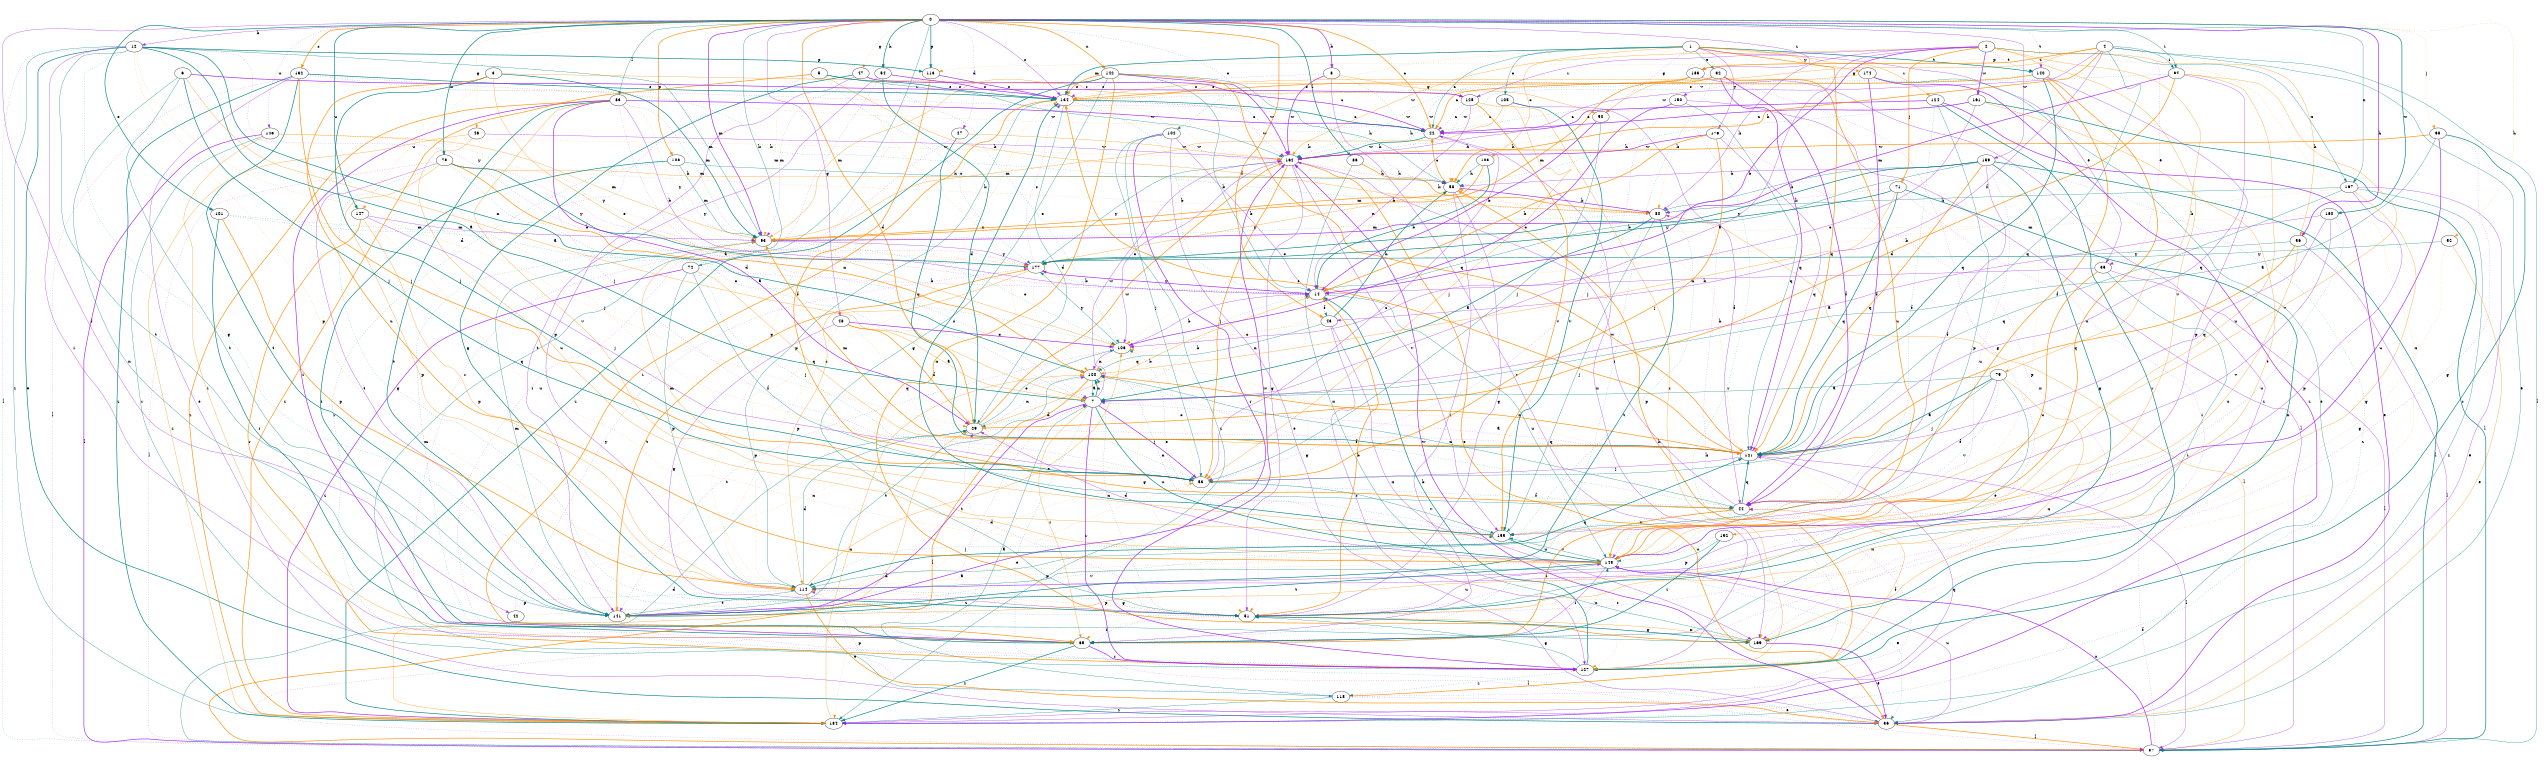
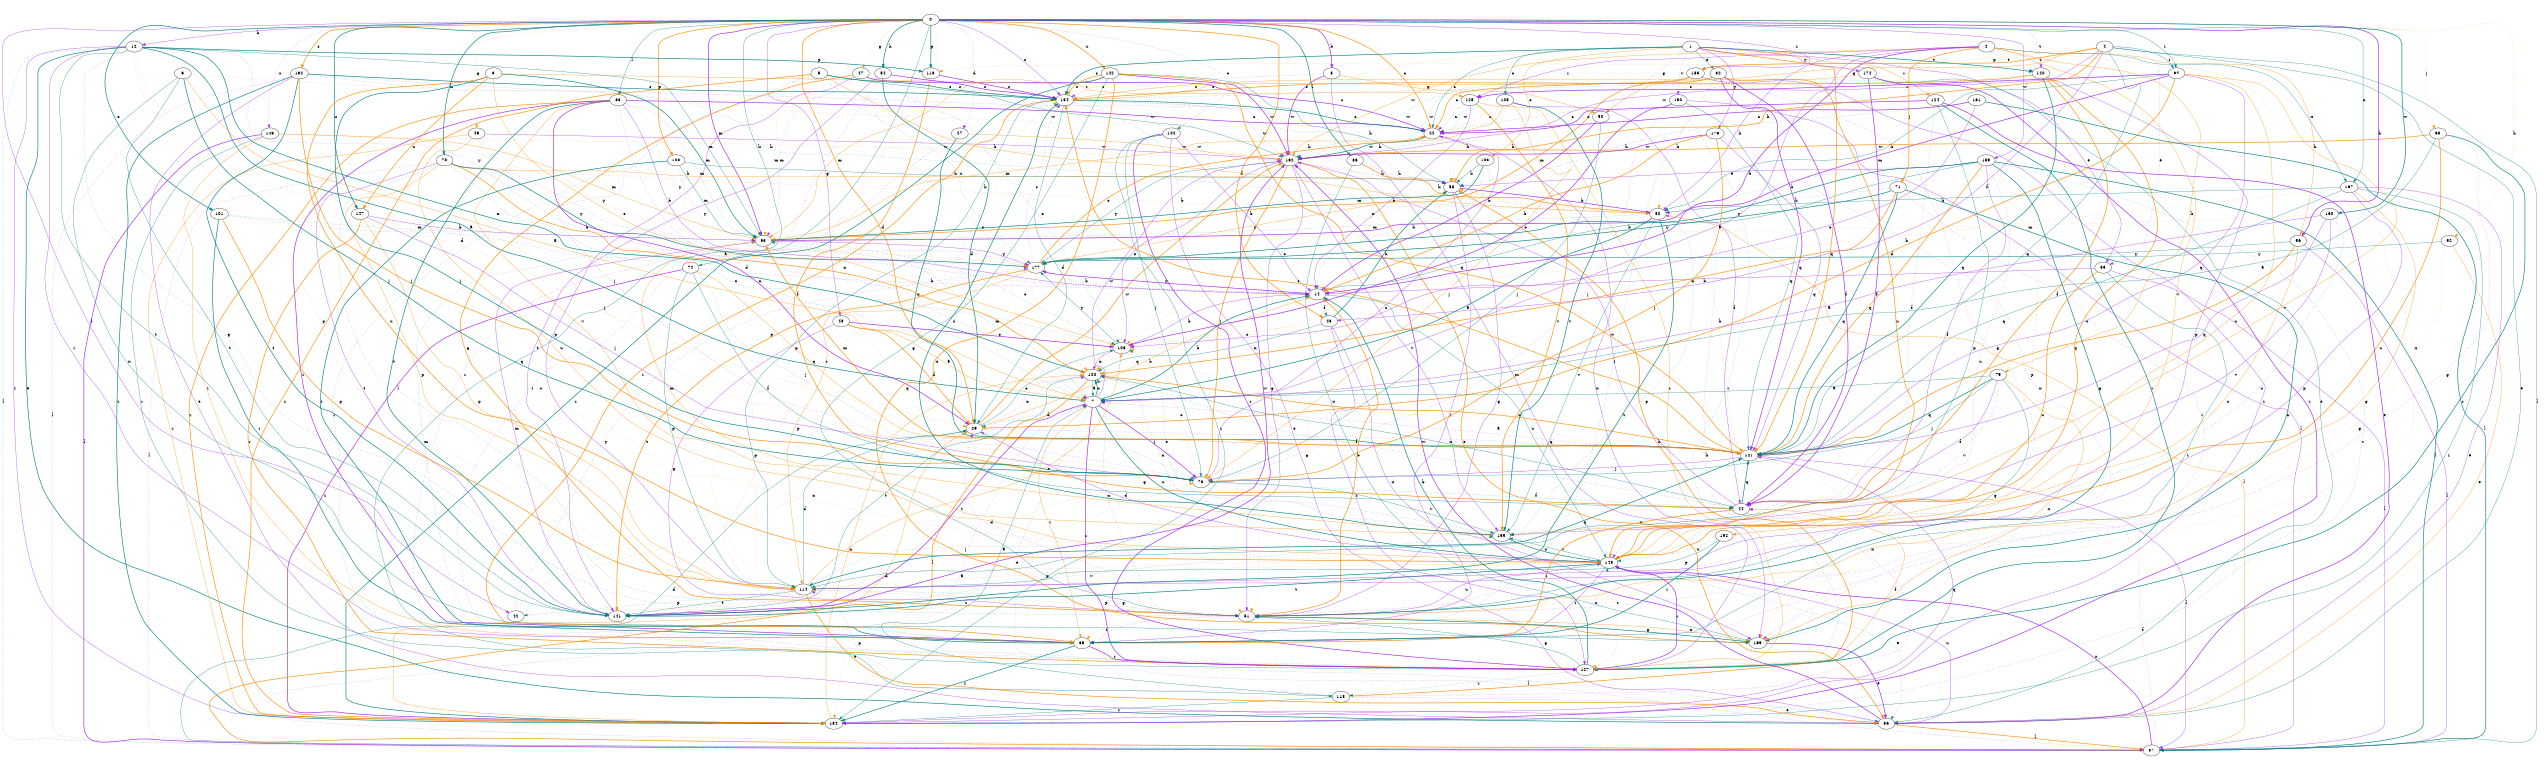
edge "1" -> "174": color darkorange -> purple
edge "2" -> "161": removed, label "w"
edge "1" -> "134": label "m" -> "s"
edge "32" -> "150": now "1" -> "150"
edge "6" -> "125": now "64" -> "125"
edge "8" -> "58": removed, label "h"
edge "64" -> "80": added, label "k"
edge "3" -> "147": style dotted -> bold
edge "142" -> "14": removed, label "b"
edge "58" -> "22": now "177" -> "22"
edge "159" -> "58": label "h" -> "e"
edge "159" -> "80": style solid -> dotted
edge "103" -> "93": color darkorange -> teal
edge "147" -> "93": label "m" -> "b"
edge "103" -> "14": style bold -> dotted
edge "78" -> "7": label "a" -> "n"
edge "7" -> "93": added, label "m"
edge "71" -> "100": style solid -> bold
edge "141" -> "93": color teal -> purple
edge "7" -> "14": style dotted -> bold
edge "8" -> "127": label "r" -> "m"
edge "80" -> "155": label "j" -> "v"
edge "78" -> "51": label "g" -> "l"
edge "106" -> "141": removed, label "t"
edge "79" -> "121": label "a" -> "q"
edge "68" -> "148": color purple -> darkorange
node "53": label "53" -> "73"
edge "47" -> "51": color teal -> darkorange
edge "79" -> "51": label "e" -> "g"
edge "161" -> "141": removed, label "t"
edge "42" -> "114": reversed
edge "148" -> "127": added, label "r"
edge "12" -> "184": color teal -> purple
